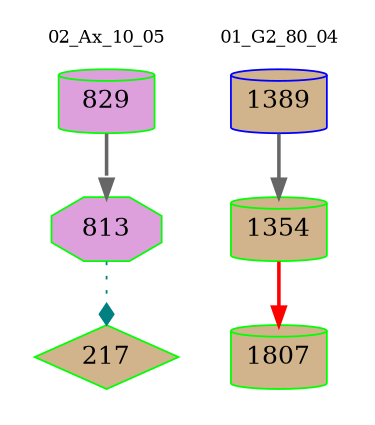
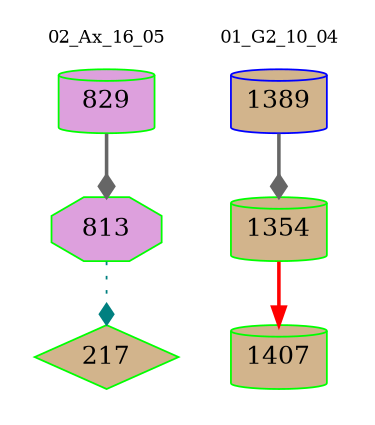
cluster "02_Ax_10_05": label "02_Ax_10_05" -> "02_Ax_16_05"
cluster "01_G2_80_04": label "01_G2_80_04" -> "01_G2_10_04"
edge "829" -> "813": arrowhead normal -> diamond
edge "1389" -> "1354": arrowhead normal -> diamond
node "1807": label "1807" -> "1407"
